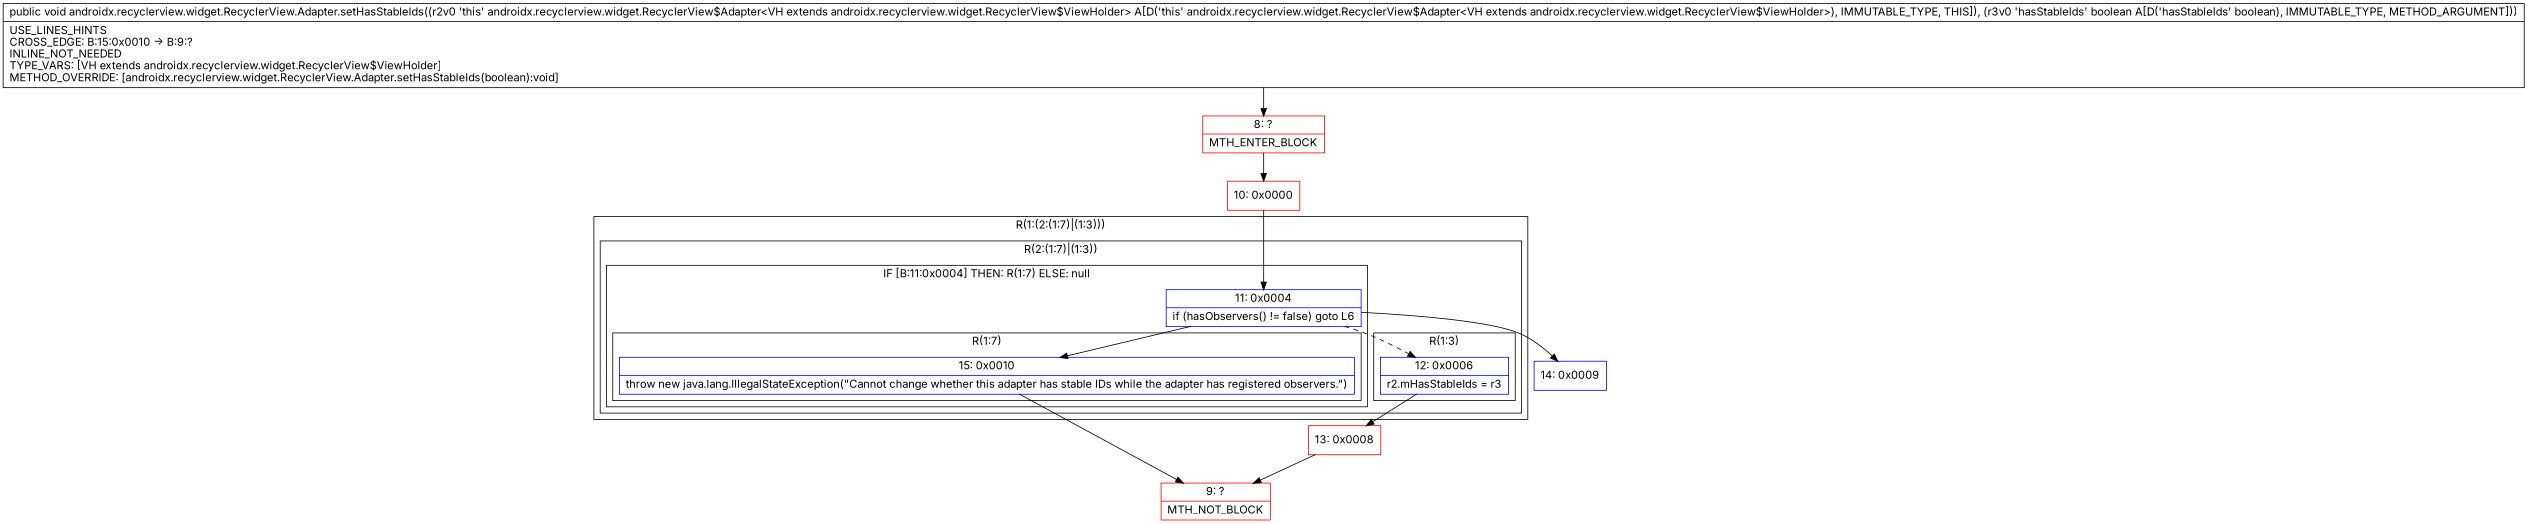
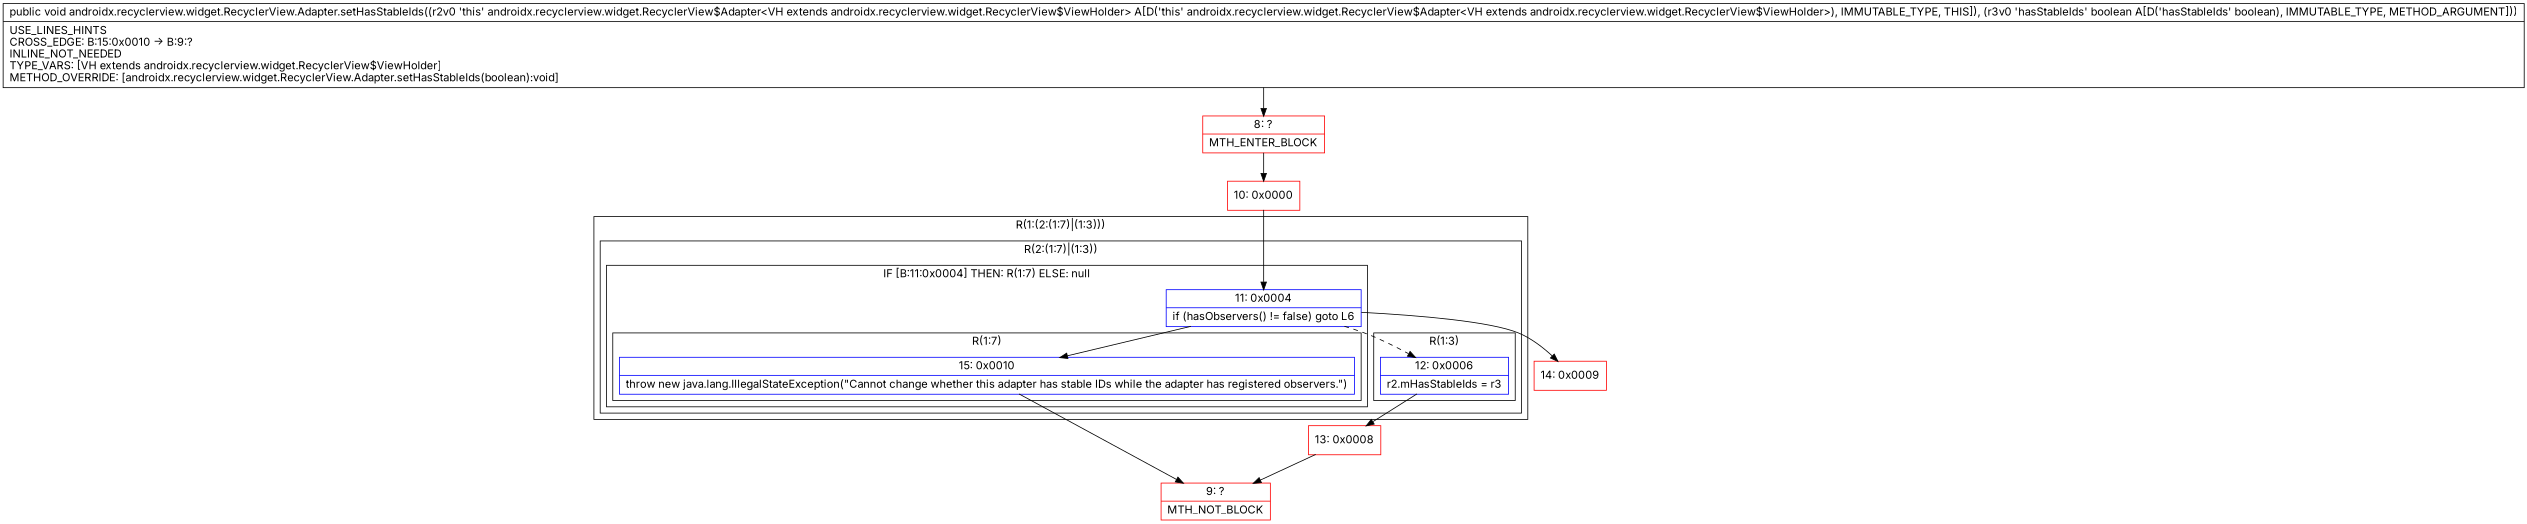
node "14: 0x0009": color blue -> red
